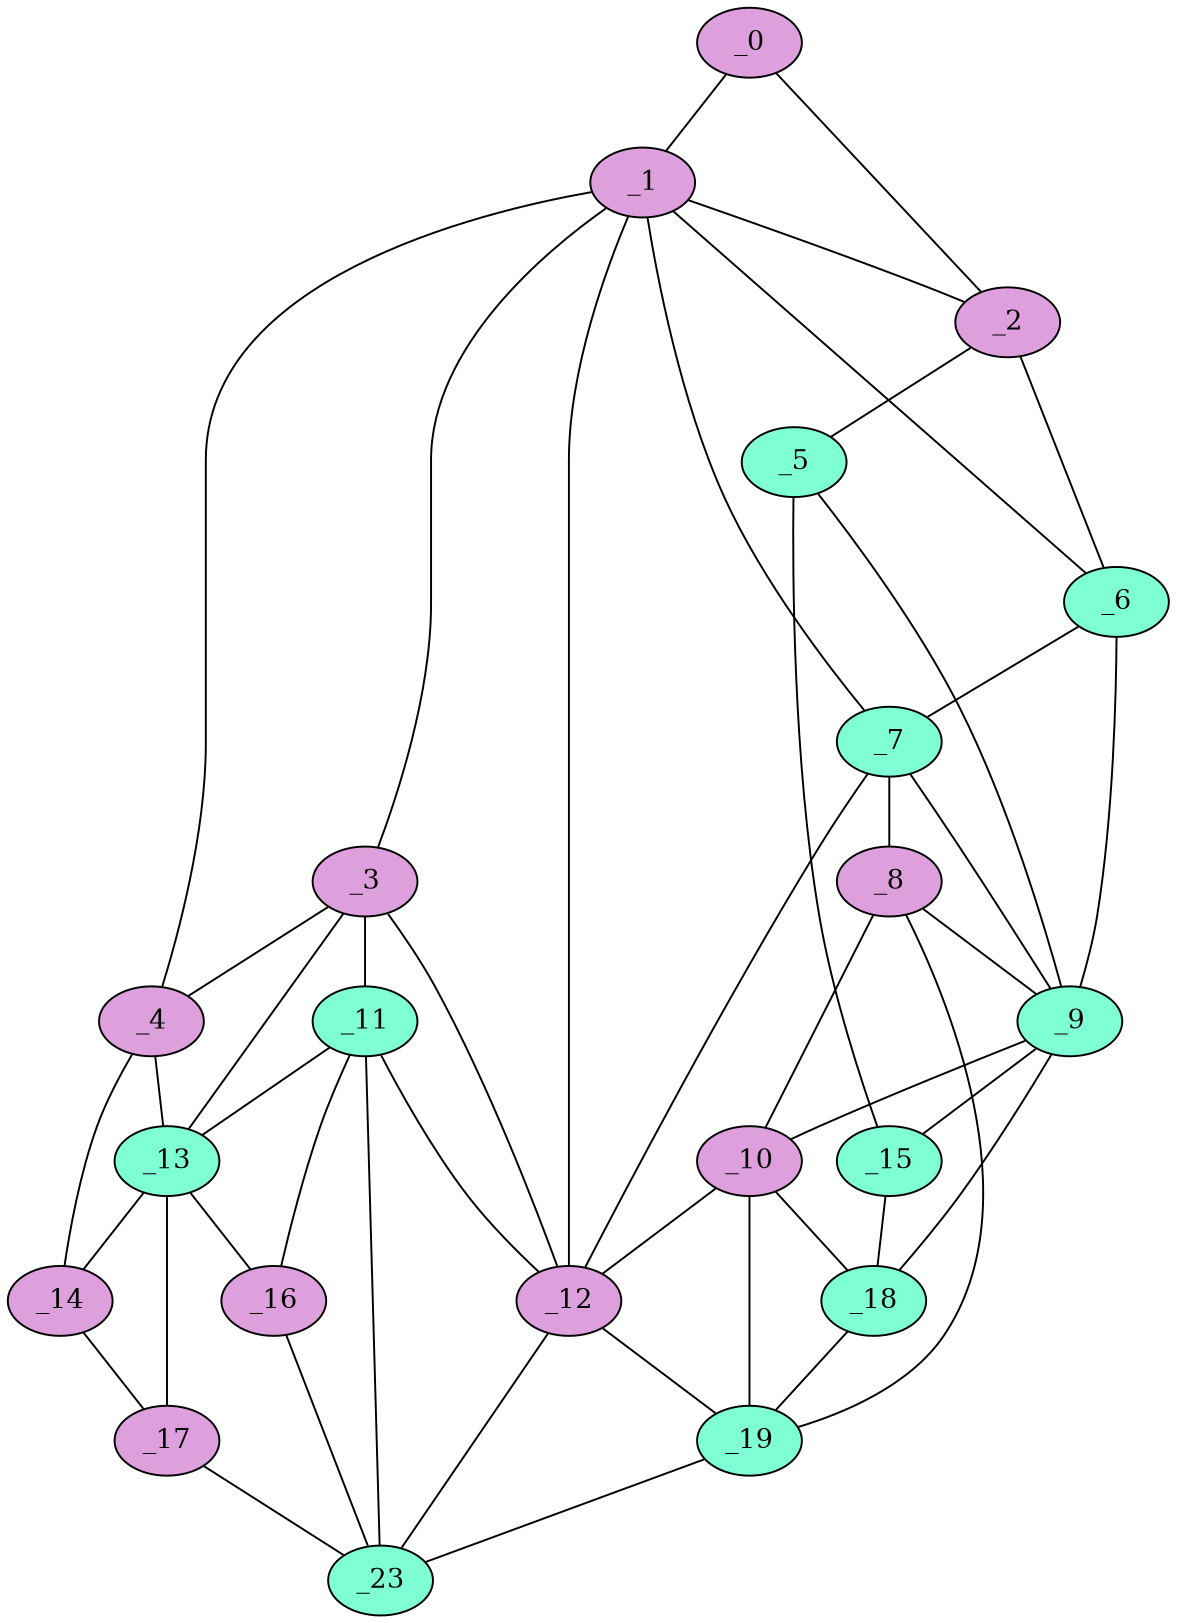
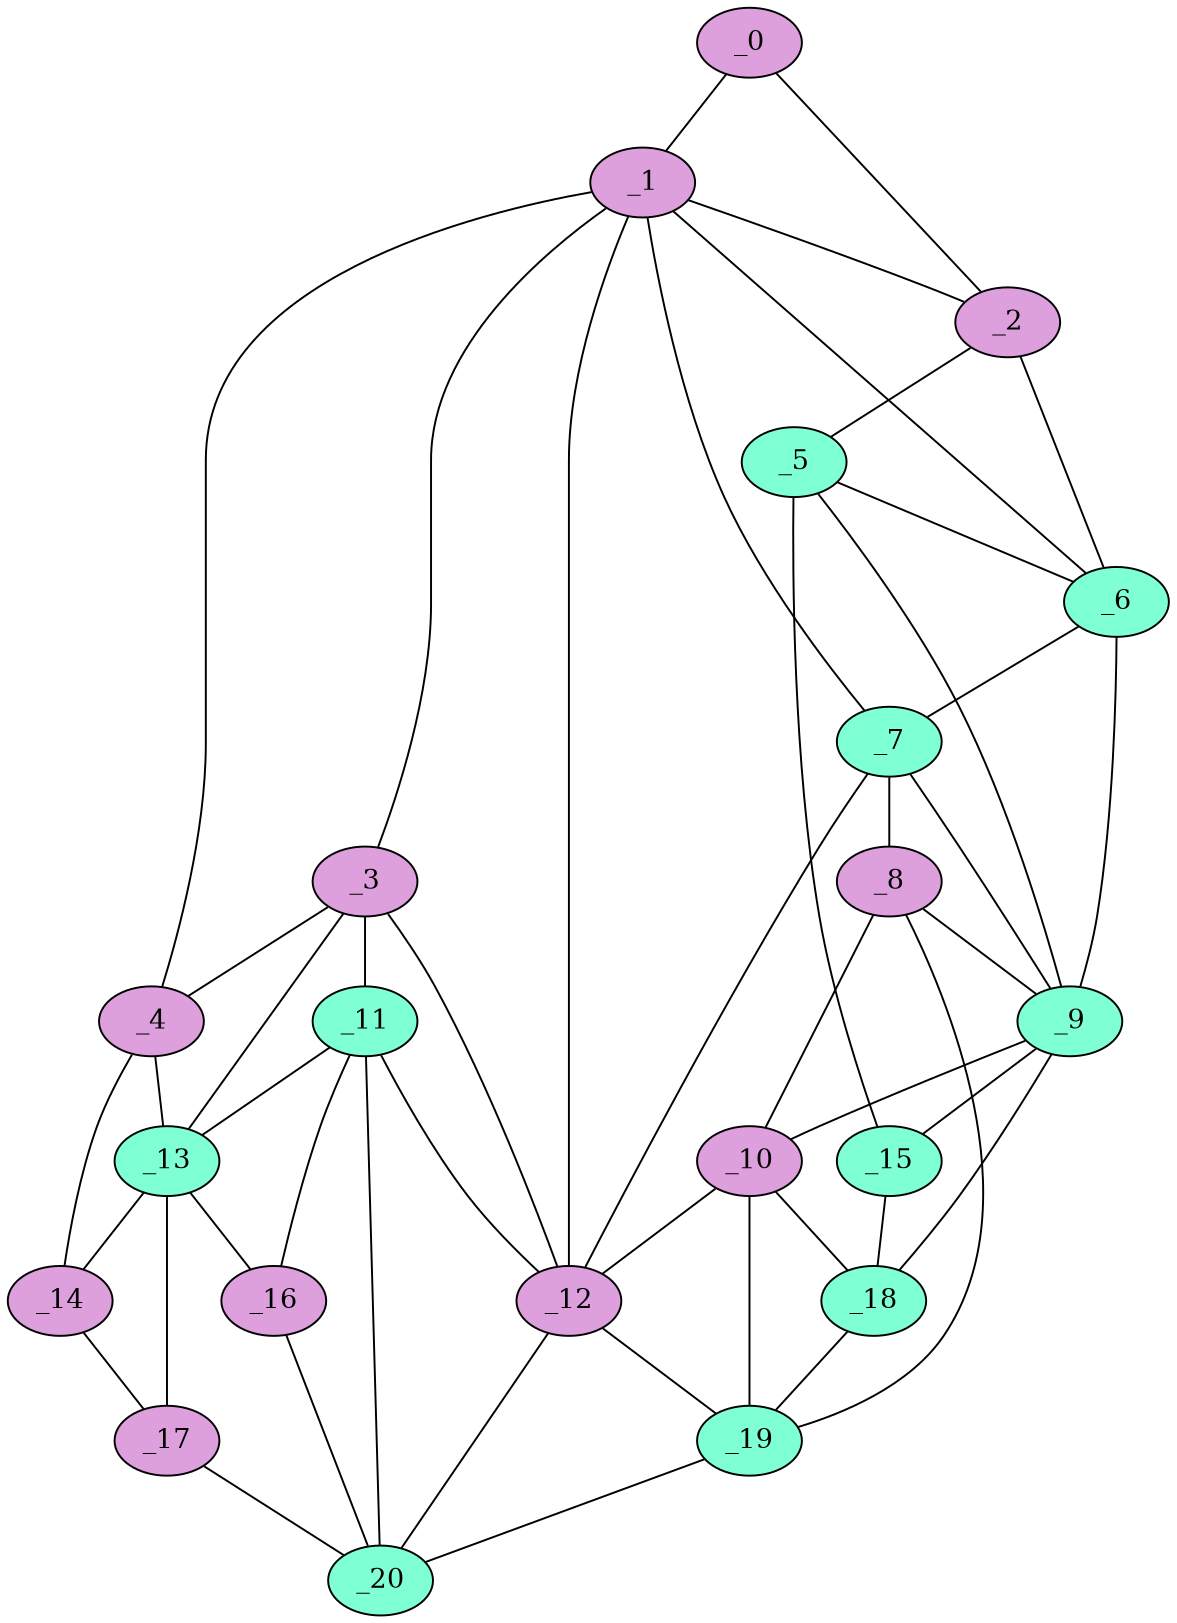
edge "_5" -- "_6": added
node "_23": label "_23" -> "_20"
